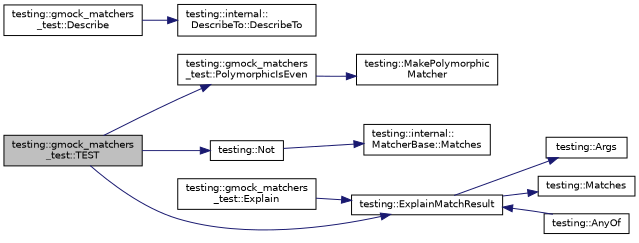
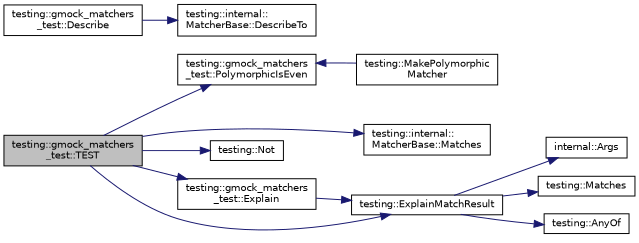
node "testing::internal:: DescribeTo::DescribeTo": label "testing::internal:: DescribeTo::DescribeTo" -> "testing::internal:: MatcherBase::DescribeTo"
edge "testing::gmock_matchers _test::PolymorphicIsEven" -> "testing::MakePolymorphic Matcher": reversed
edge "testing::Not" -> "testing::internal:: MatcherBase::Matches": now "testing::gmock_matchers _test::TEST" -> "testing::internal:: MatcherBase::Matches"
node "testing::Args": label "testing::Args" -> "internal::Args"
edge "testing::gmock_matchers _test::TEST" -> "testing::gmock_matchers _test::Explain": added
edge "testing::AnyOf" -> "testing::ExplainMatchResult": reversed
